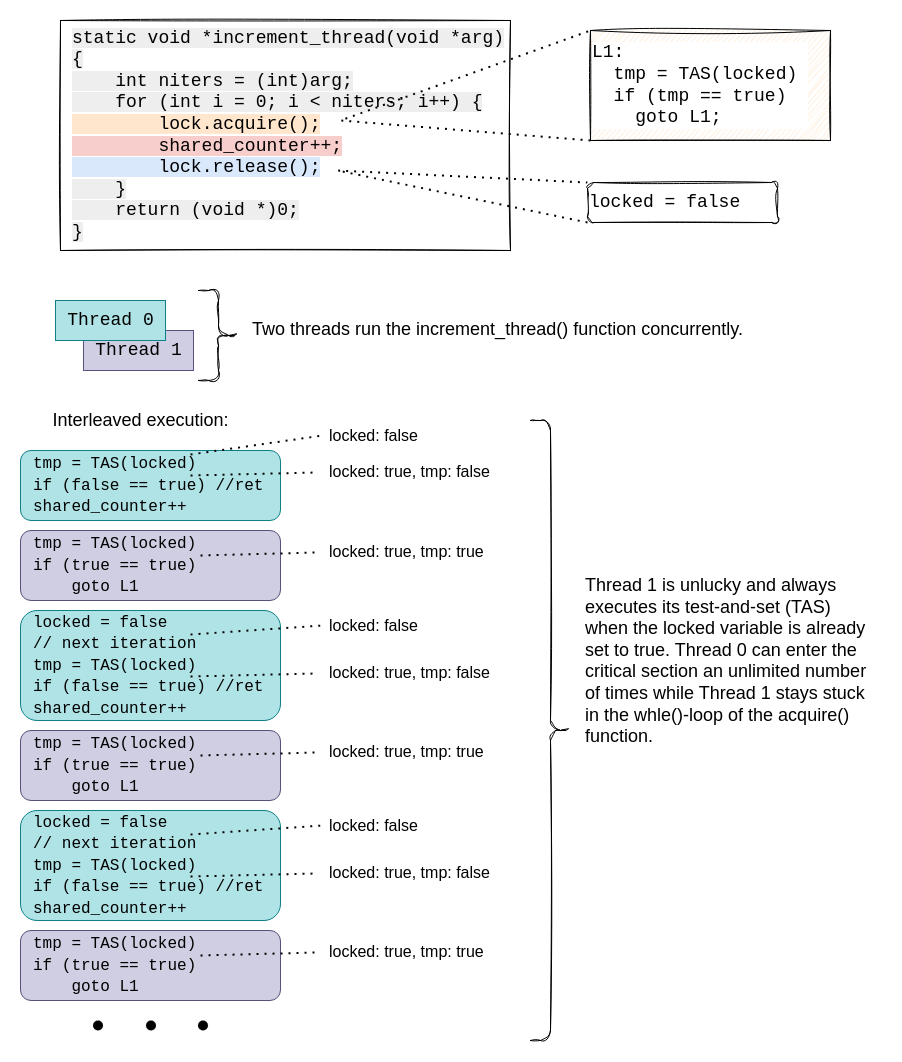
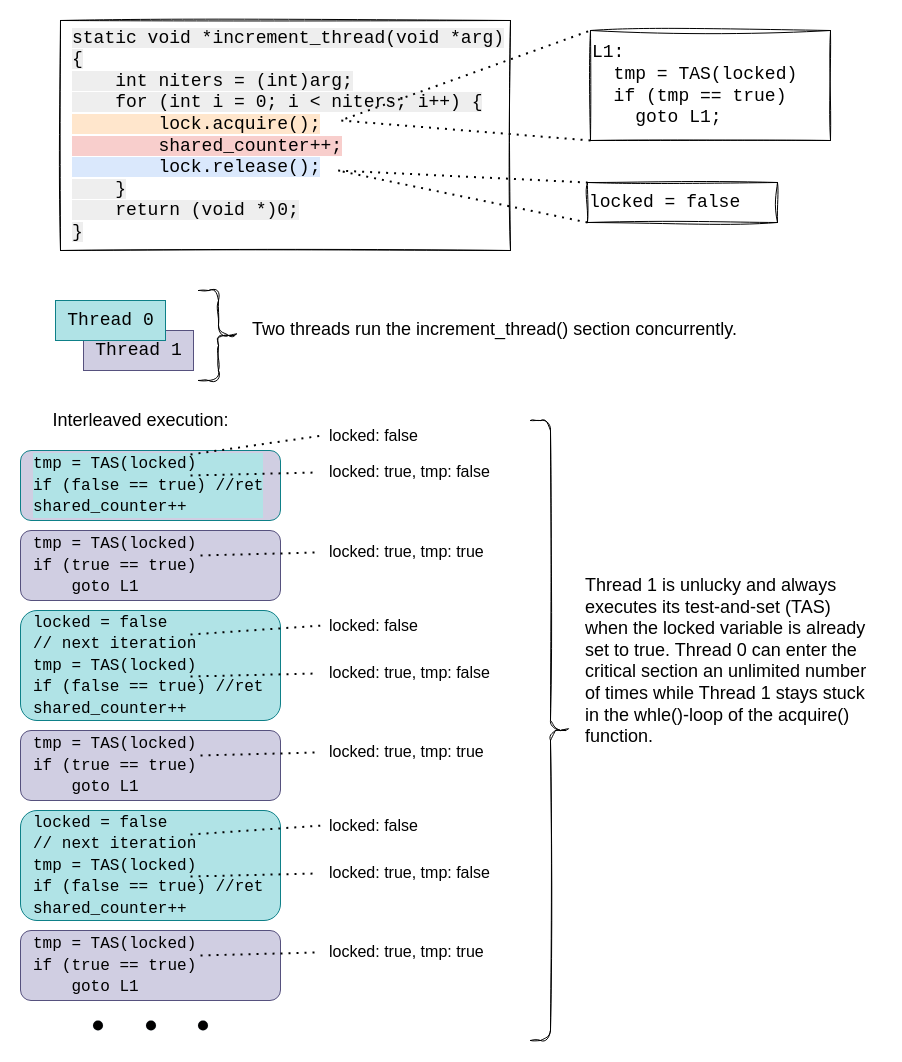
node "L1: tmp = TAS(locked) if (tmp == true) goto L1;": fillcolor #ffe6cc -> #ffffff
node "locked = false": shape rounded rectangle -> rectangle
node "Two threads run the increment_thread() function concurrently.": label "Two threads run the increment_thread() function concurrently." -> "Two threads run the increment_thread() section concurrently."
node "tmp = TAS(locked) if (false == true) //ret shared_counter++": fillcolor #b0e3e6 -> #d0cee2
